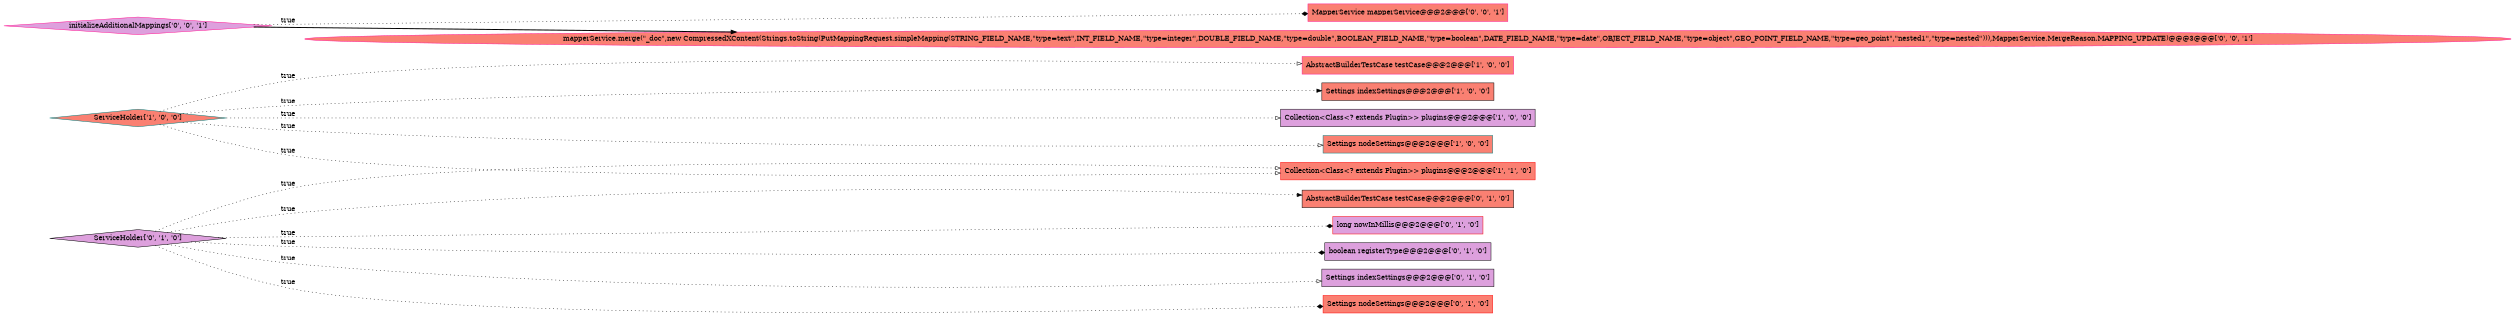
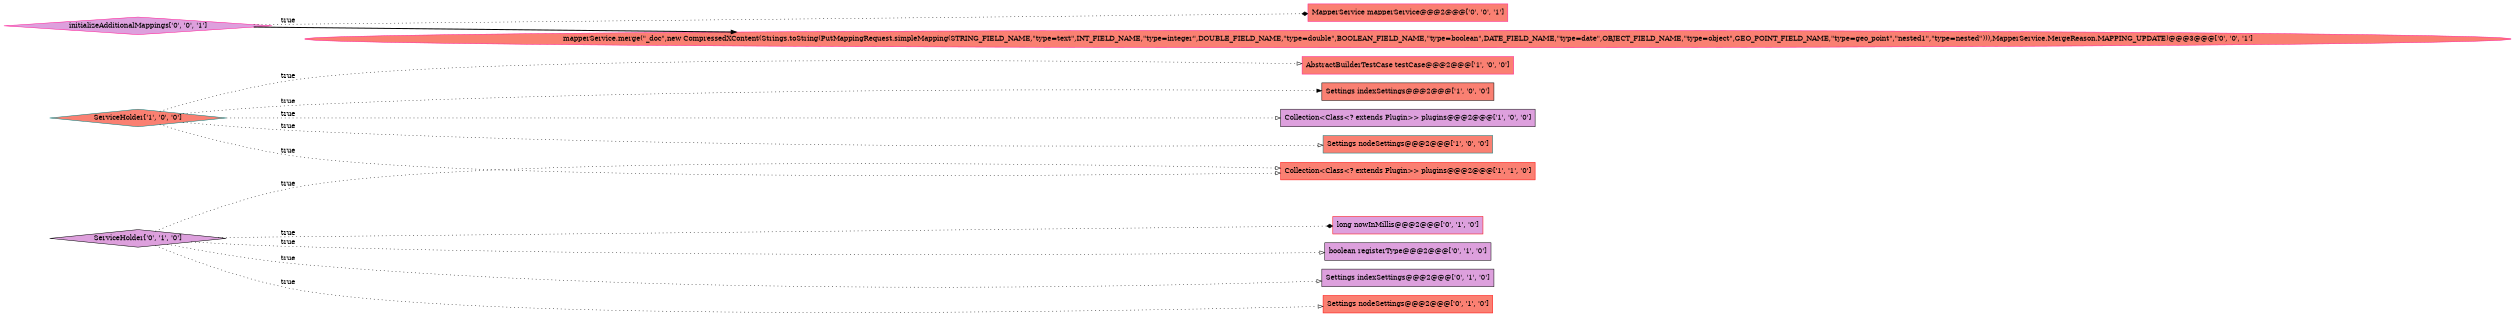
node "AbstractBuilderTestCase testCase@@@2@@@['0', '1', '0']": removed
edge "ServiceHolder['0', '1', '0']" -> "boolean registerType@@@2@@@['0', '1', '0']": arrowhead diamond -> onormal
edge "ServiceHolder['0', '1', '0']" -> "Settings nodeSettings@@@2@@@['0', '1', '0']": arrowhead diamond -> onormal
